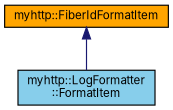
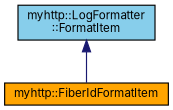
edge "myhttp::LogFormatter ::FormatItem" -> "myhttp::FiberIdFormatItem": reversed
